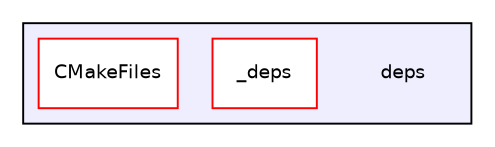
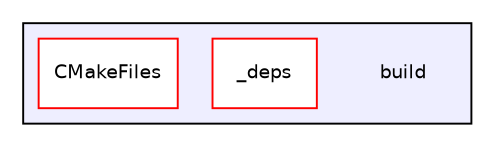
node "deps": label "deps" -> "build"
